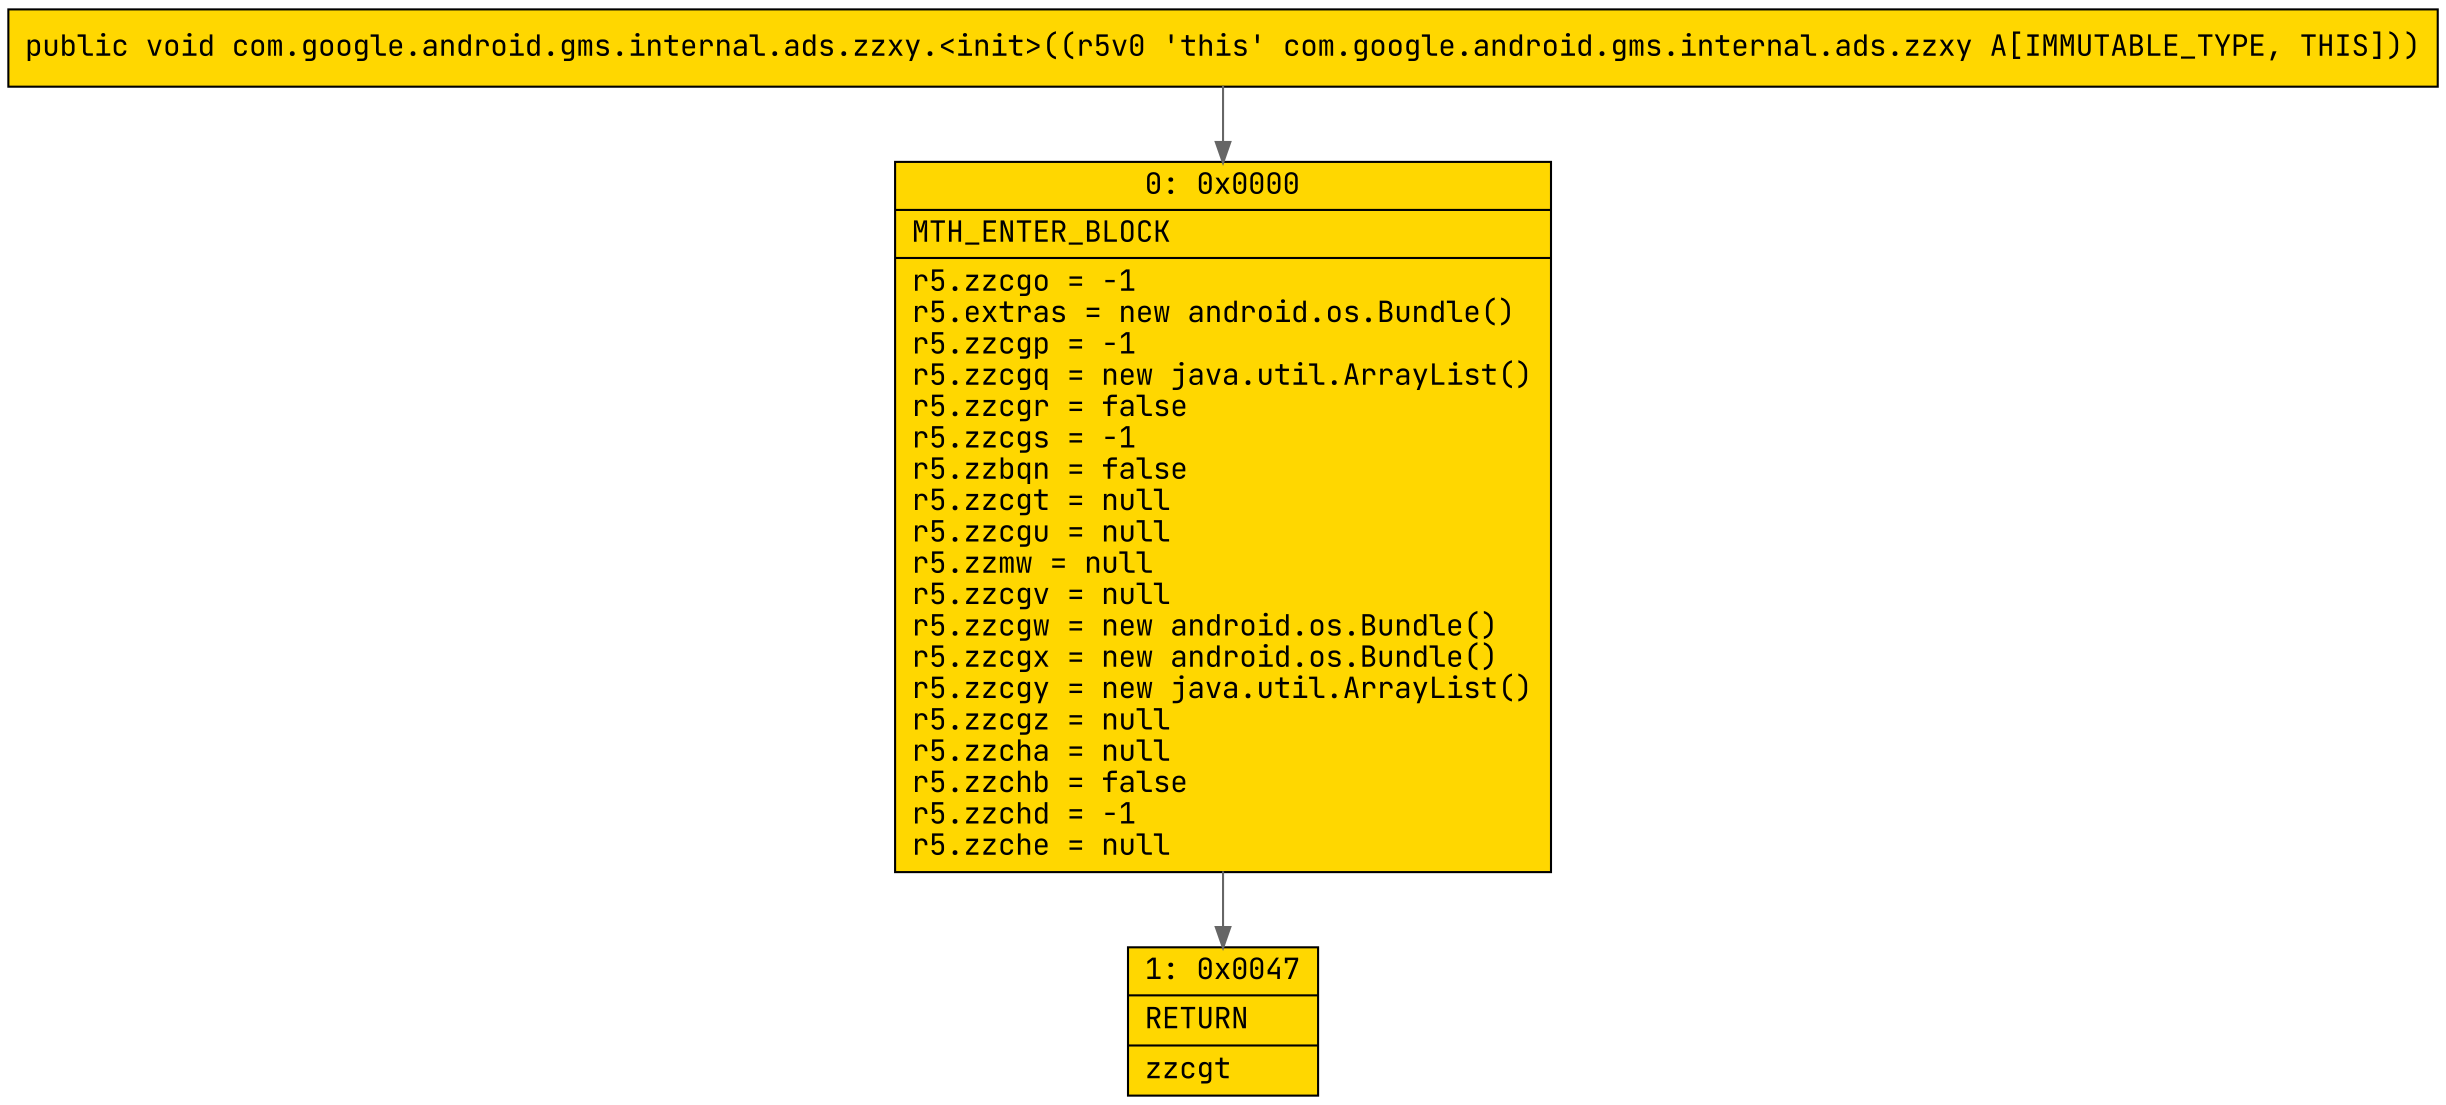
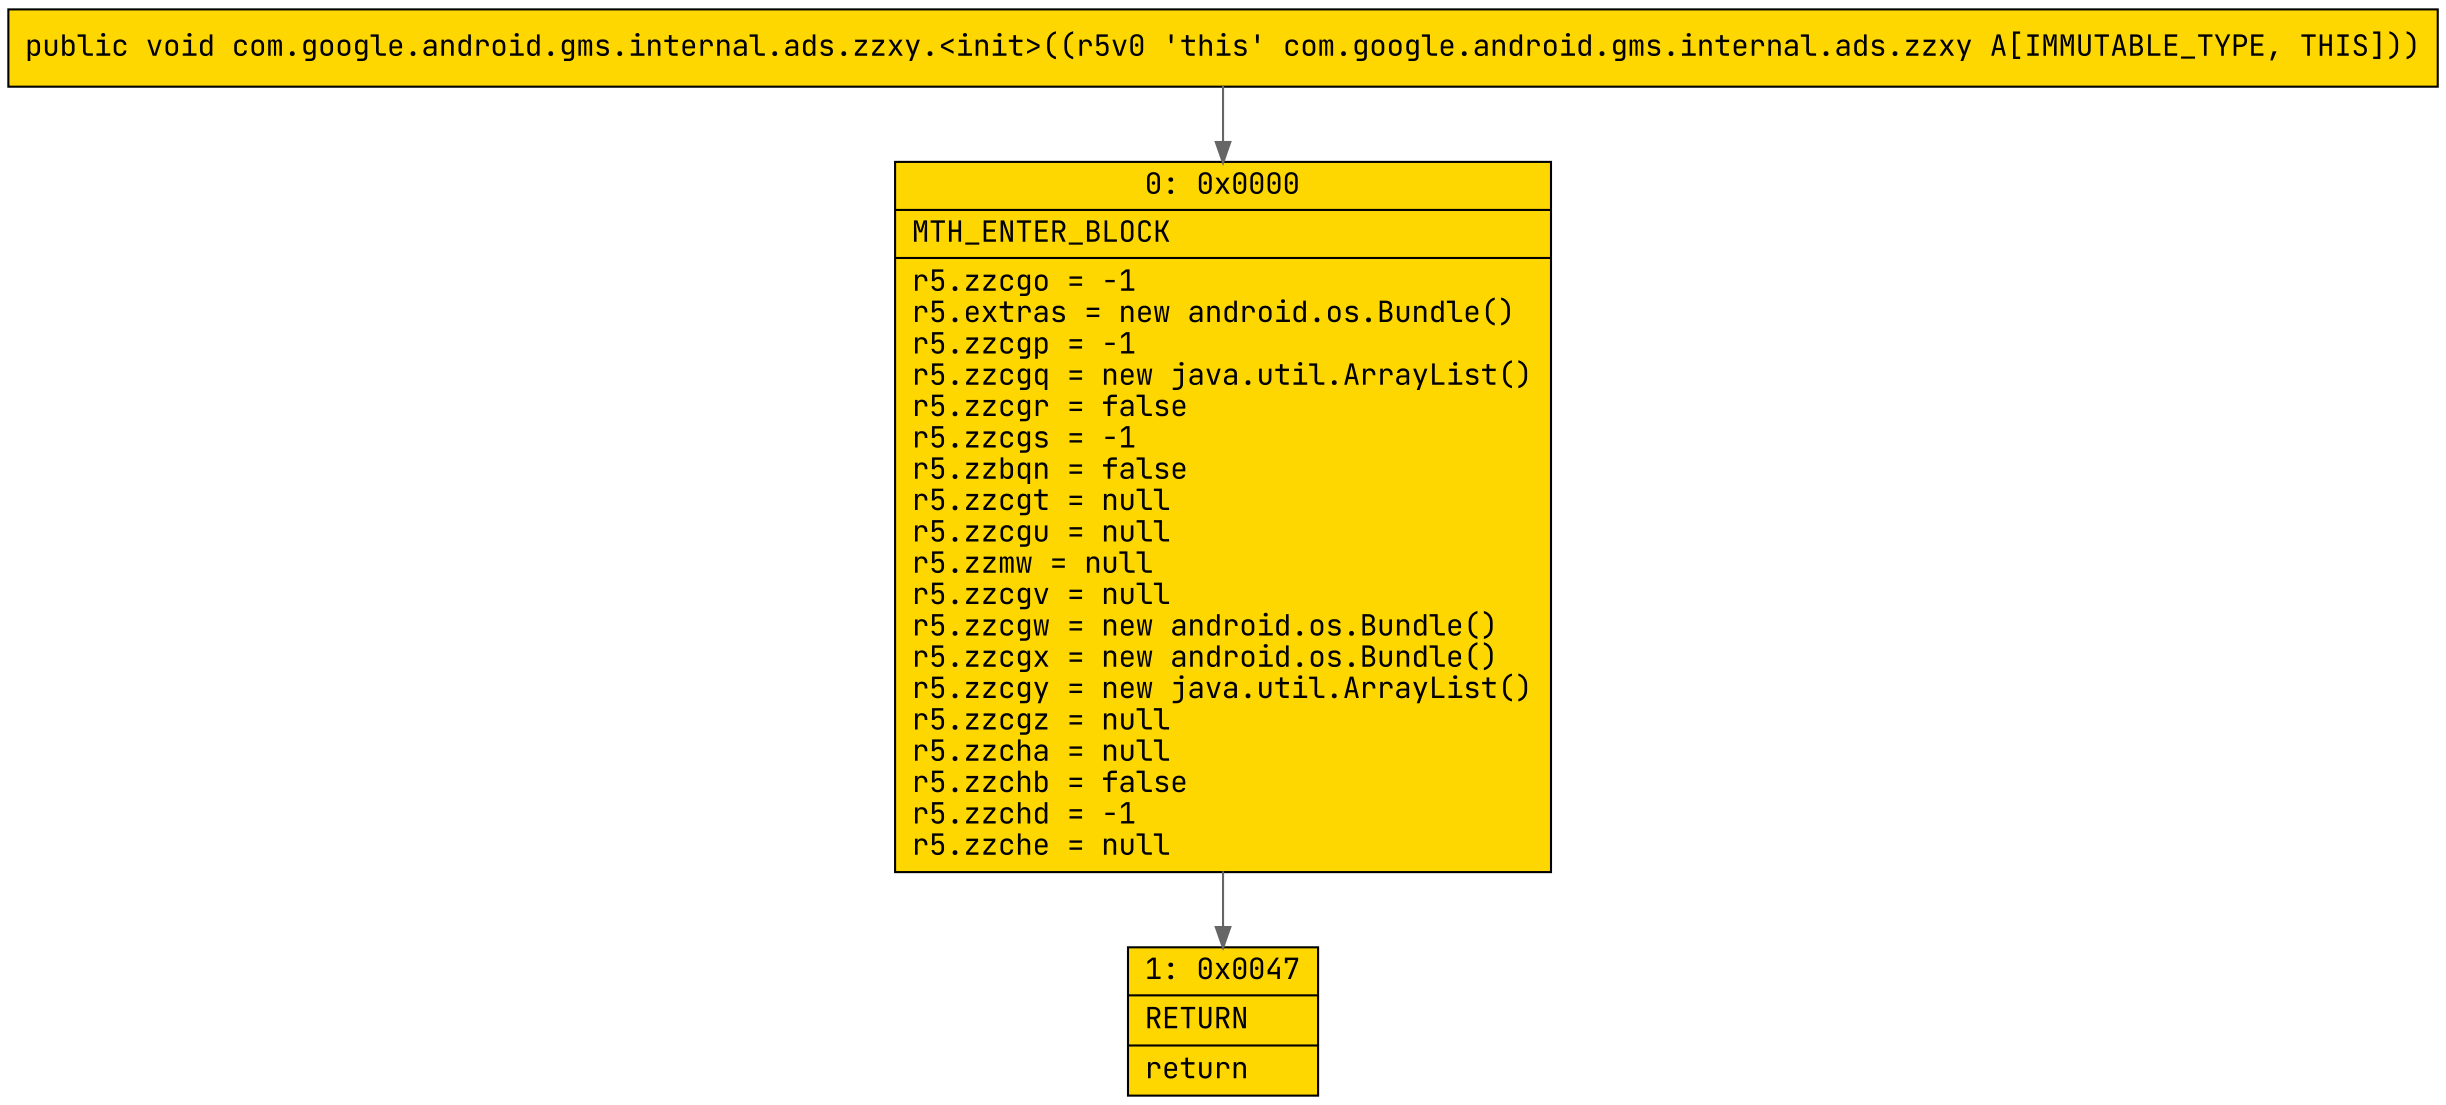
node "1: 0x0047": text "zzcgt" -> "return"
